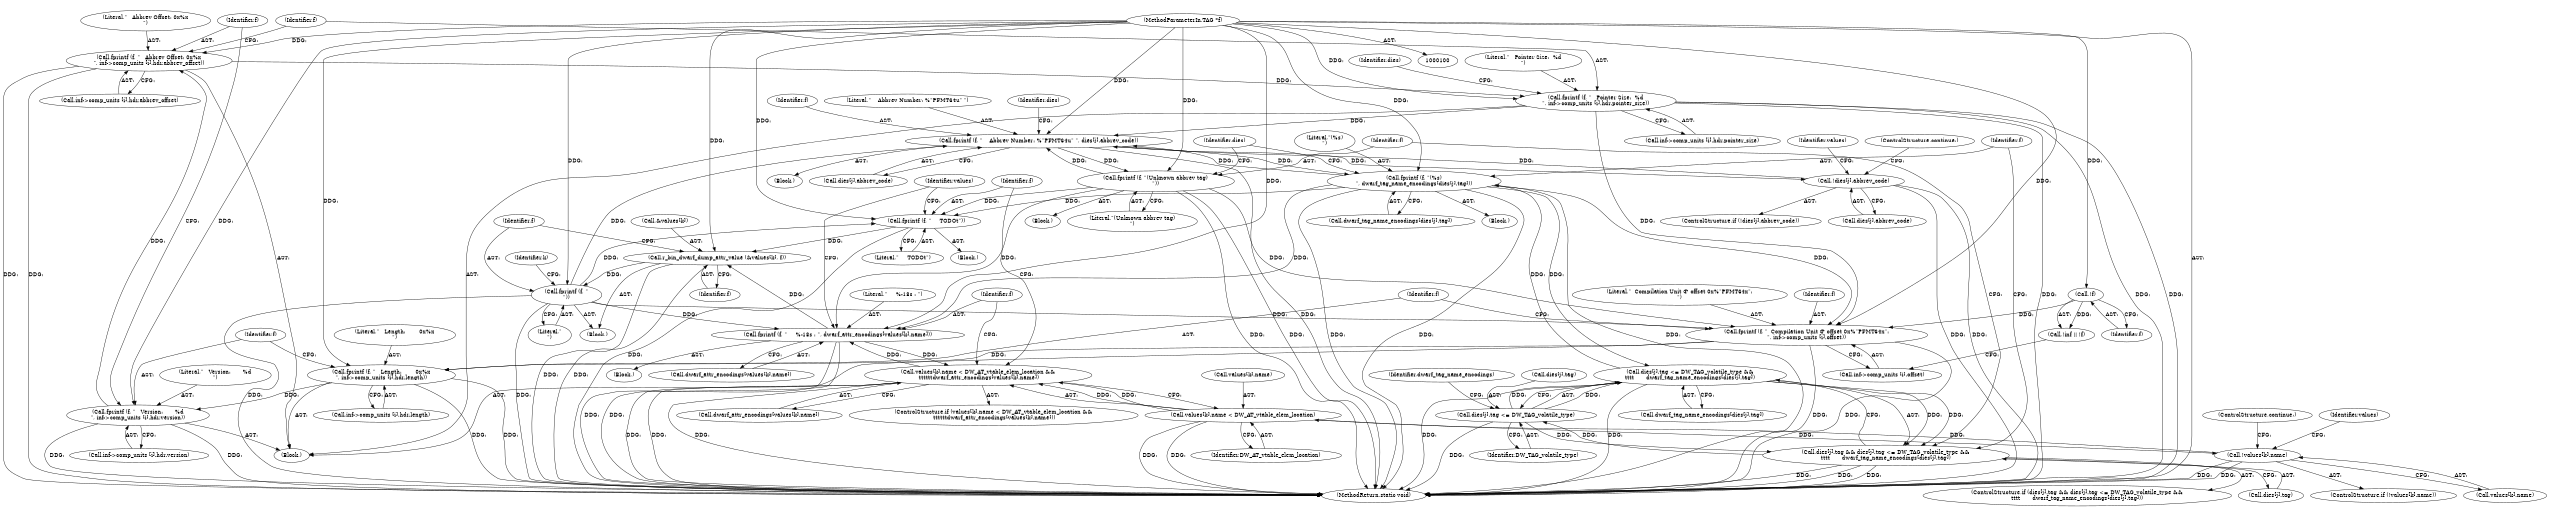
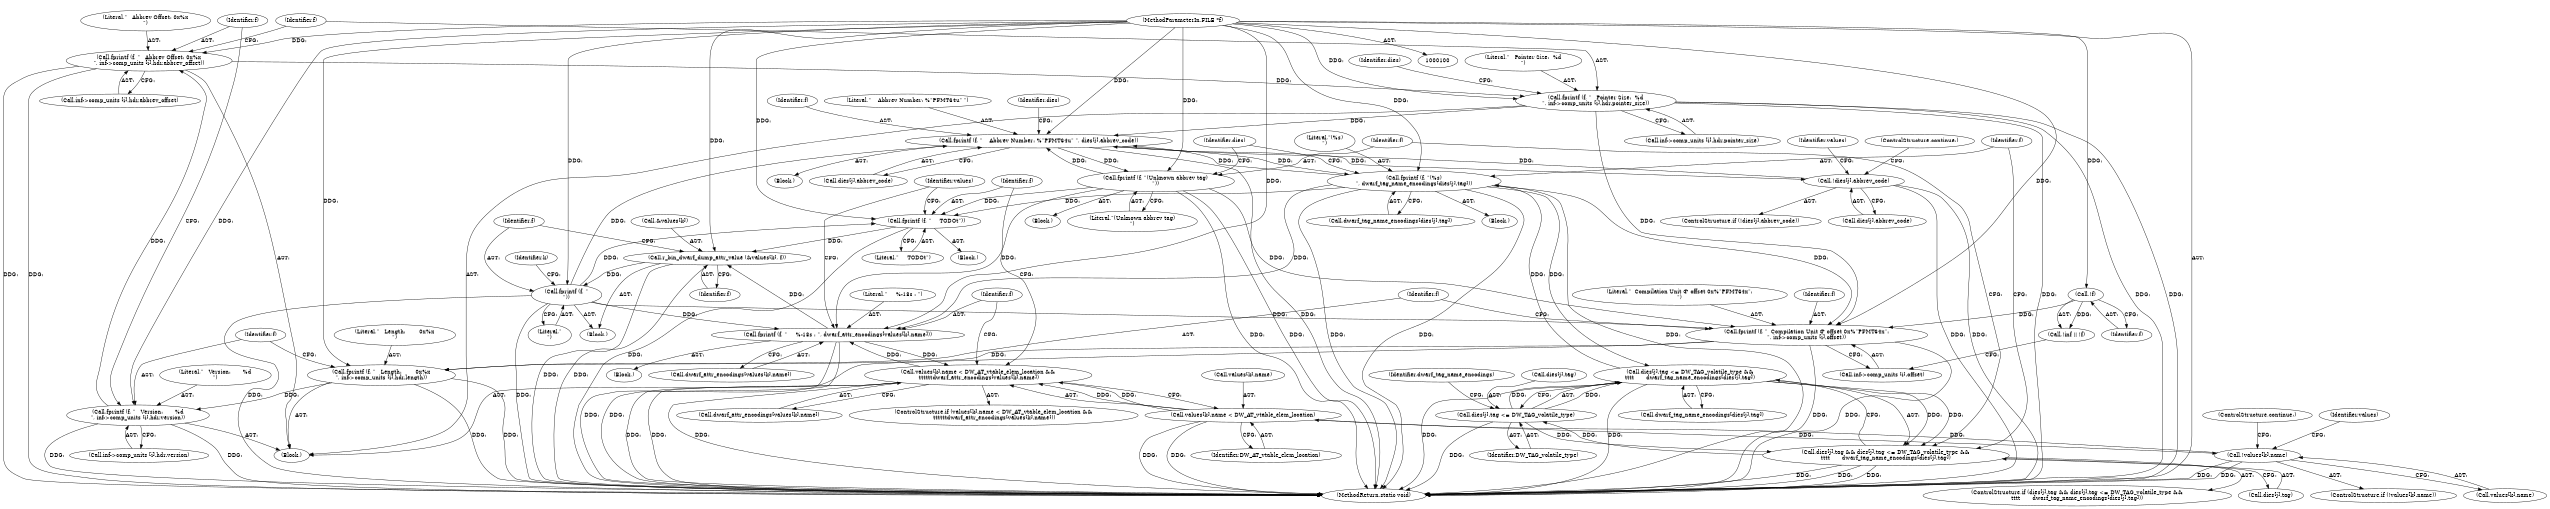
node "(MethodParameterIn,TAG *f)": label "(MethodParameterIn,TAG *f)" -> "(MethodParameterIn,FILE *f)"
node "(Call,inf->comp_units [i].hdr.length)": removed
edge "(Call,dies[j].tag <= DW_TAG_volatile_type)" -> "(Identifier,DW_TAG_volatile_type)": label "CFG: " -> "AST: "
